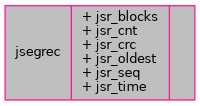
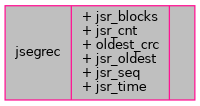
node "jsegrec": text "+ jsr_crc" -> "+ oldest_crc"
